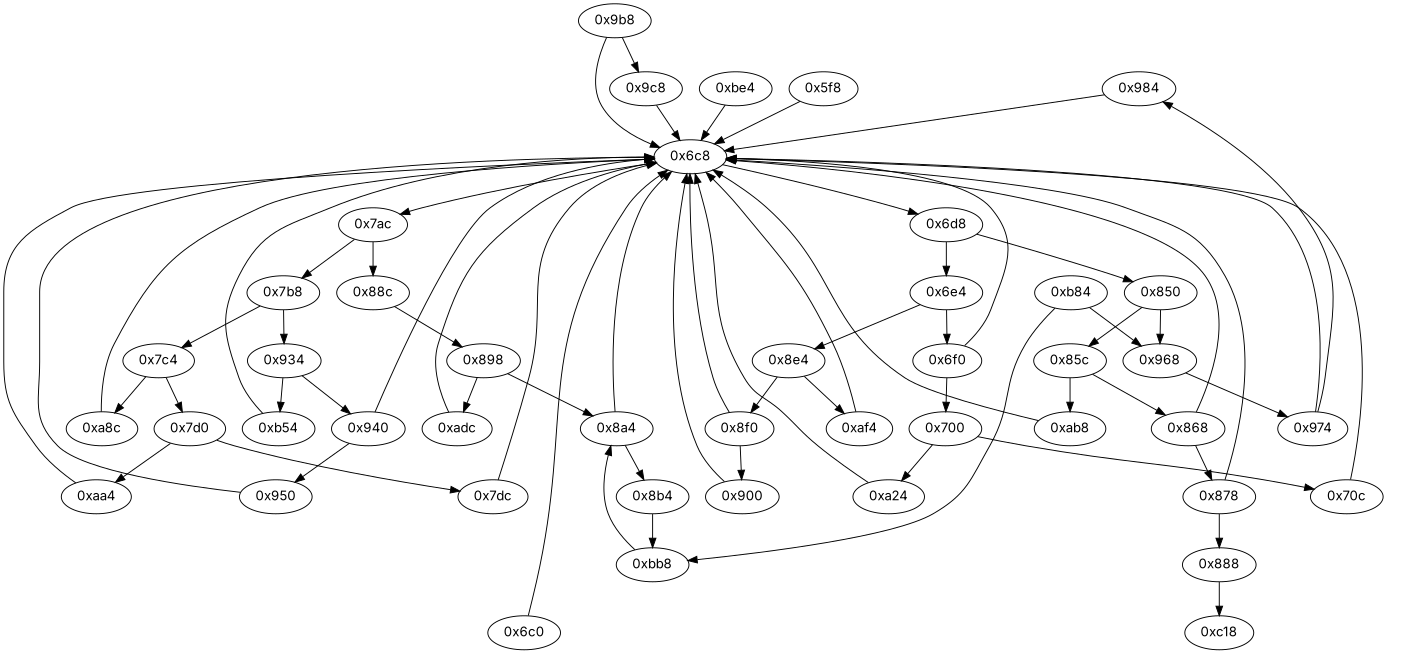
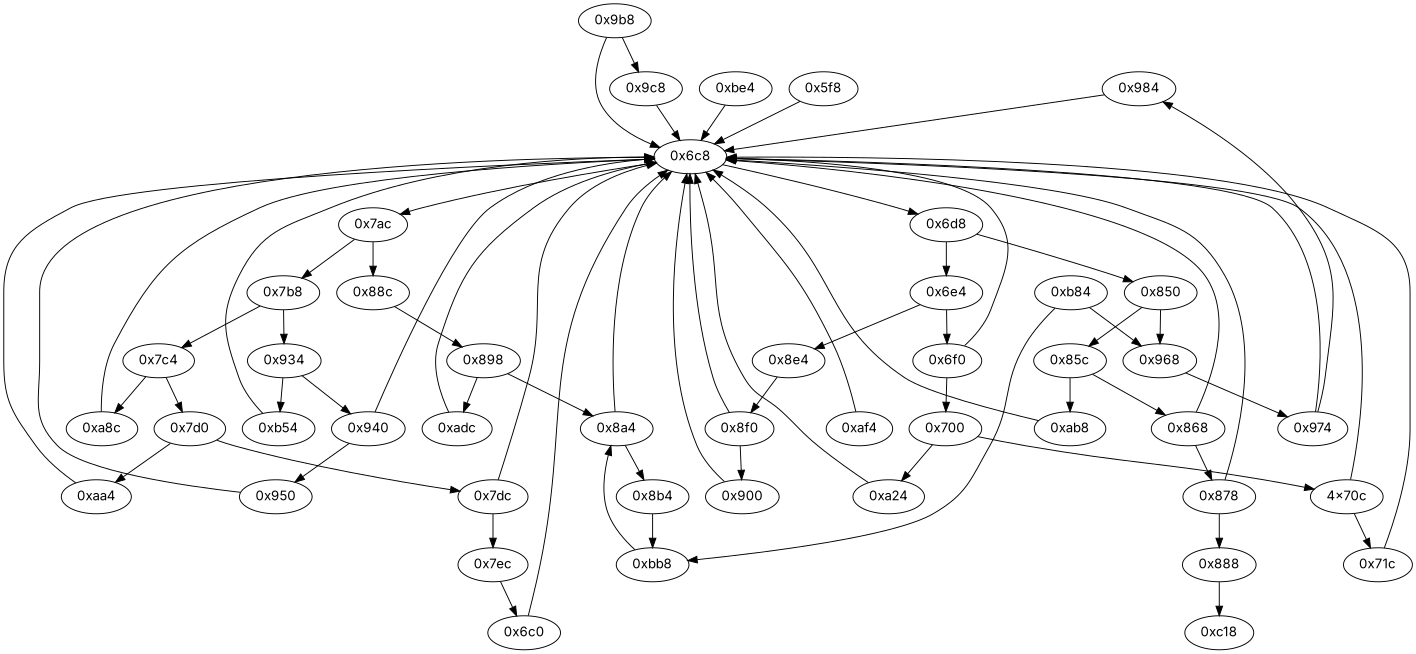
edge "0x8e4" -> "0xaf4": removed
node "0x70c": label "0x70c" -> "4x70c"
node "0x7ec": added
node "0x71c": added
